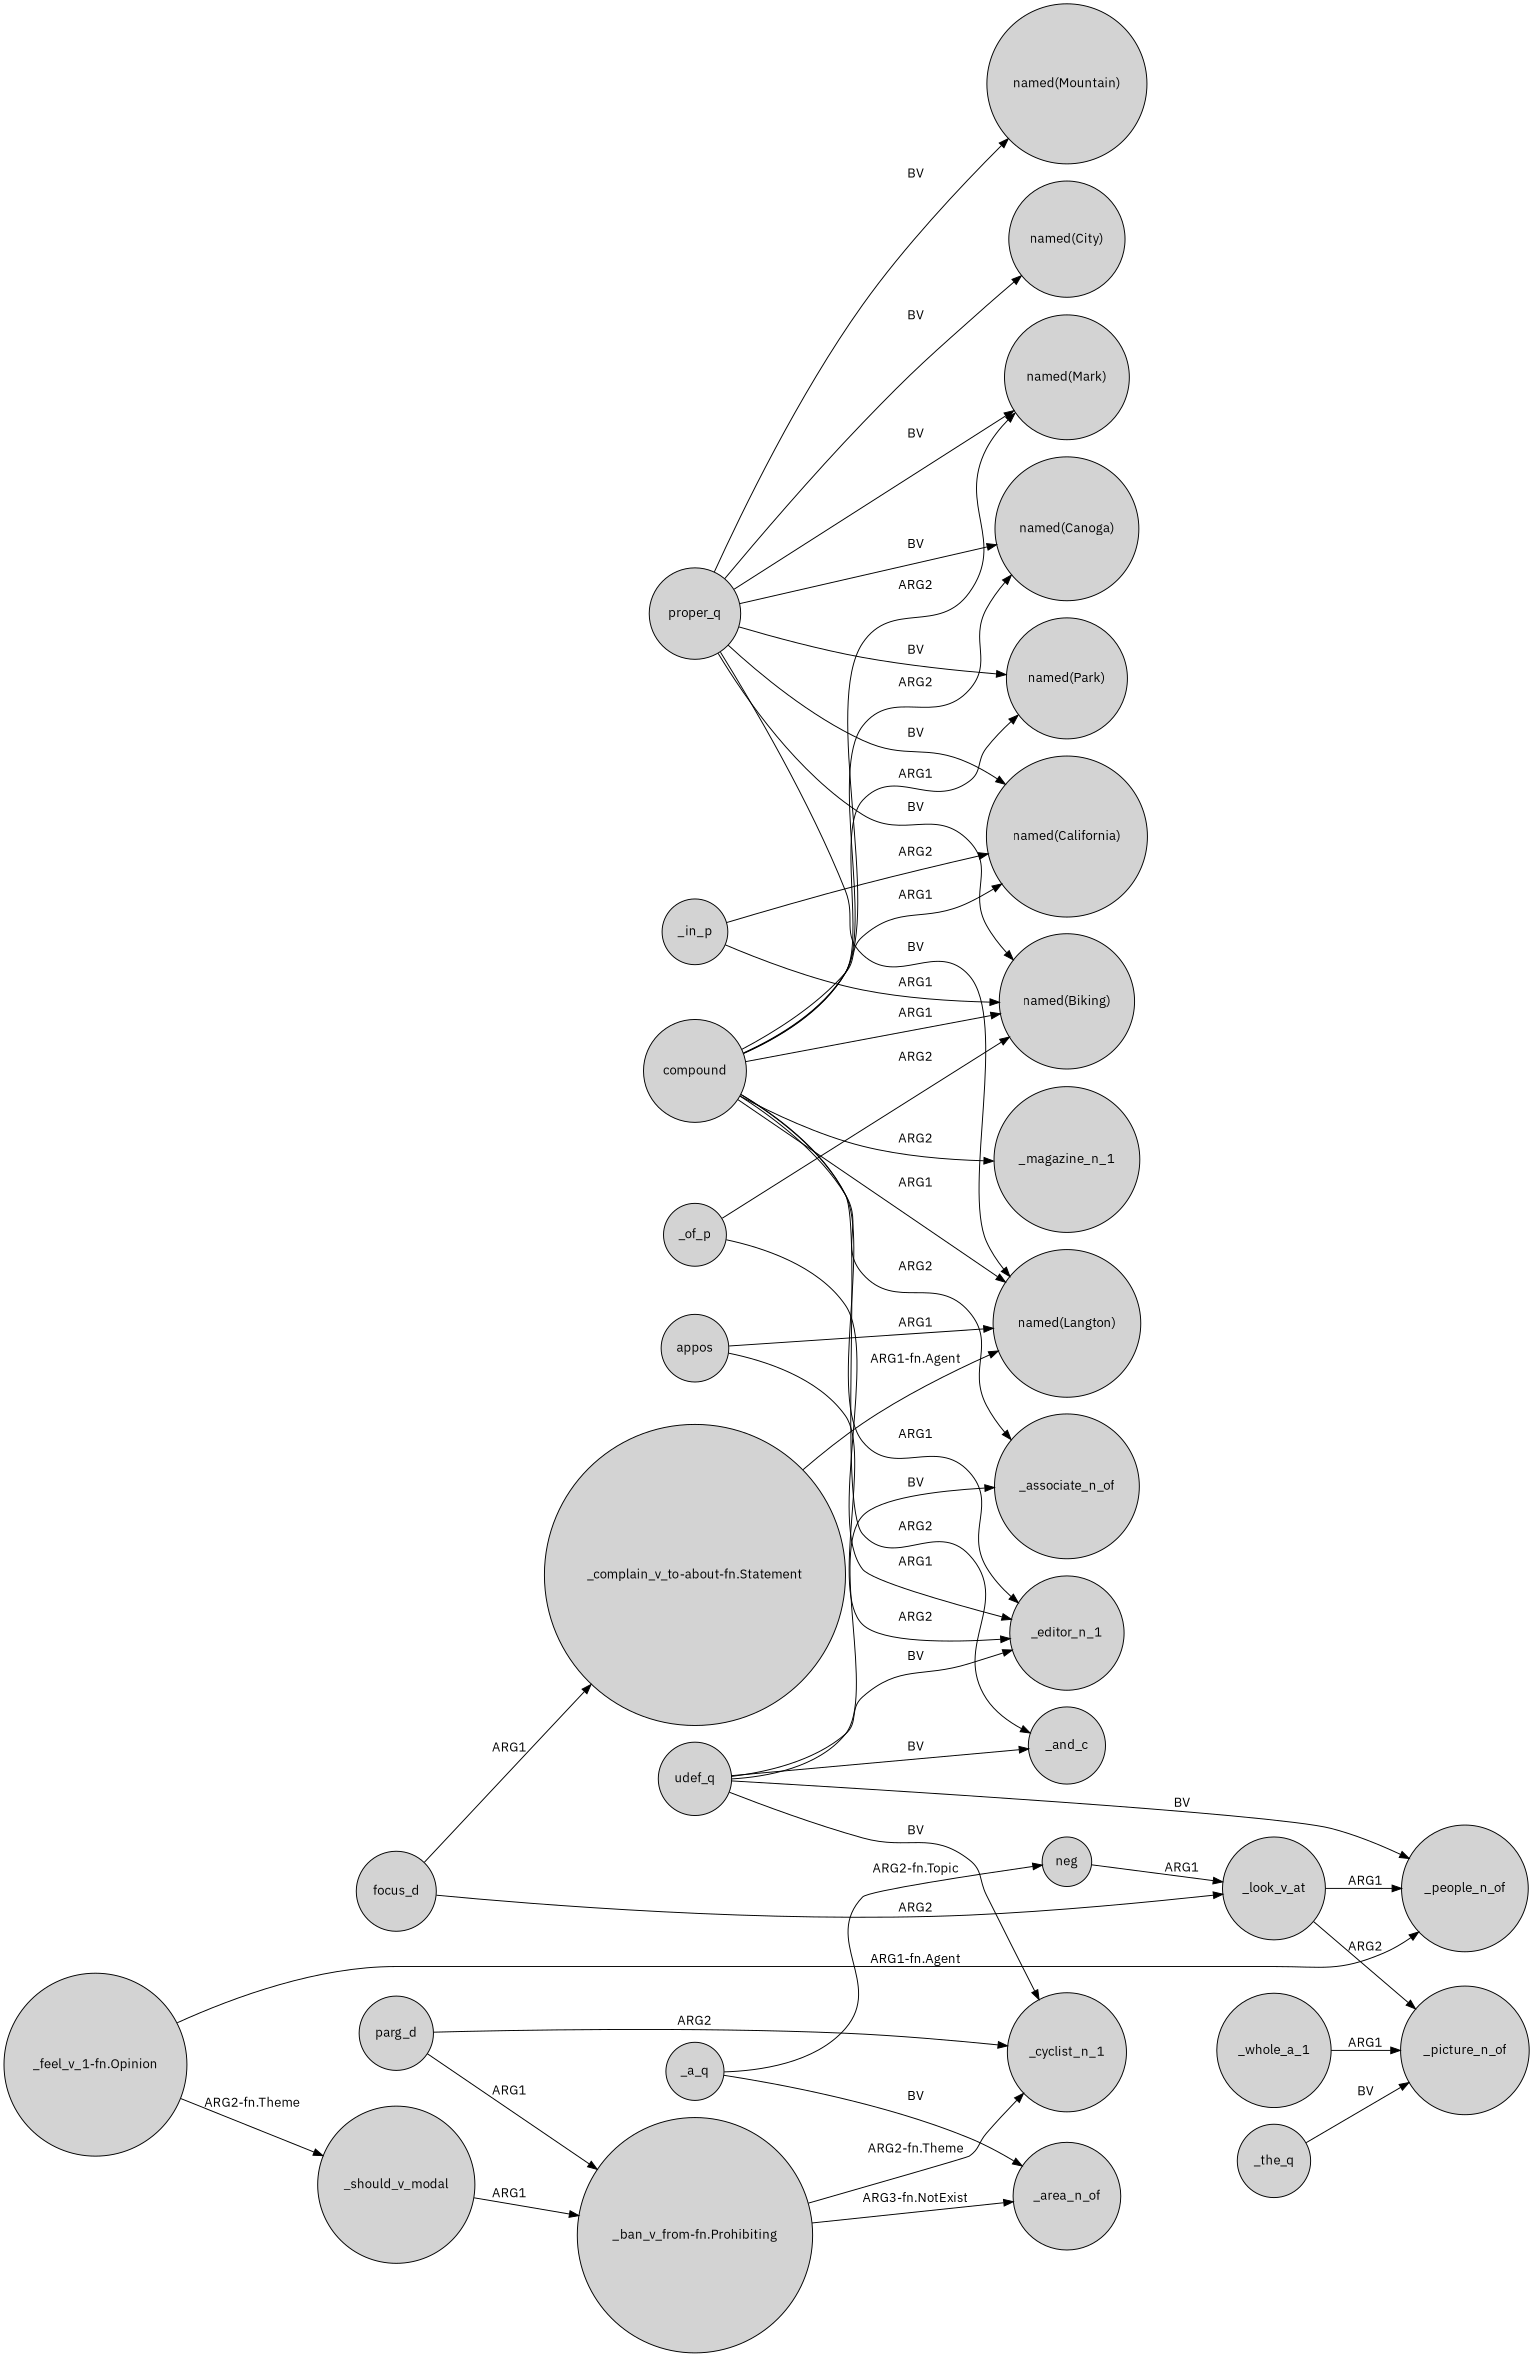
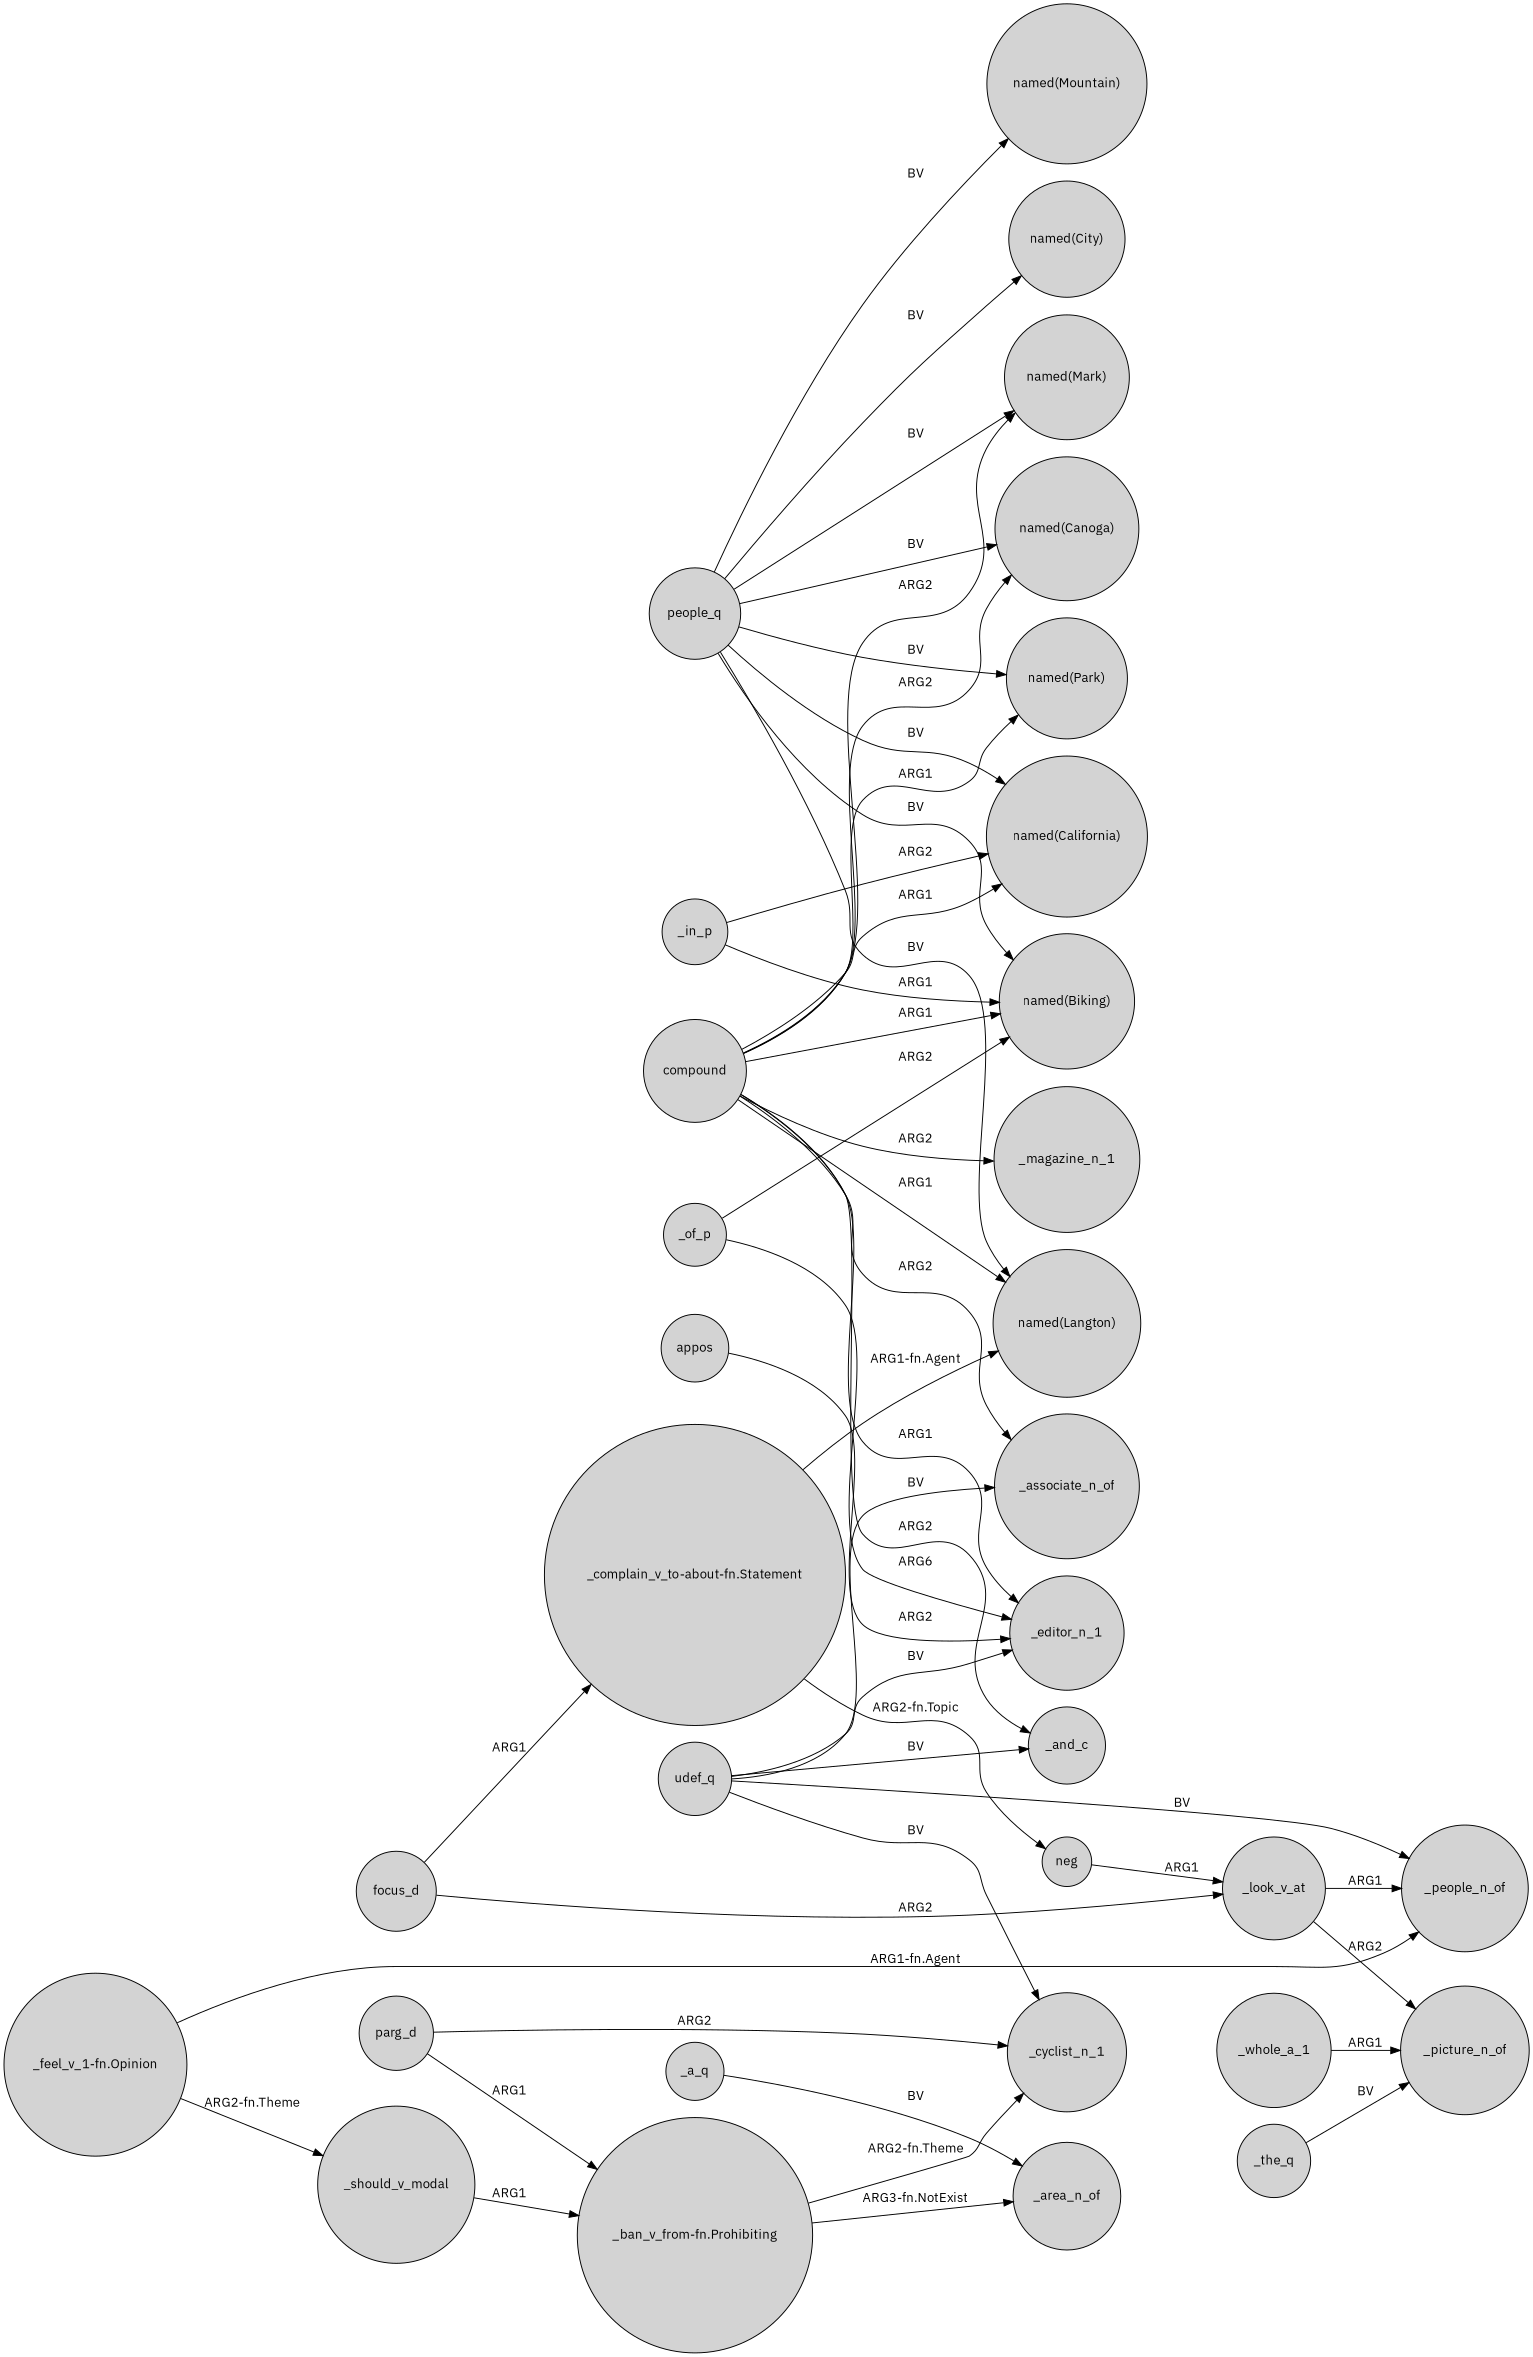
node "proper_q": label "proper_q" -> "people_q"
edge "appos" -> "named(Langton)": removed, label "ARG1"
edge "_of_p" -> "_editor_n_1": label "ARG1" -> "ARG6"
edge "_a_q" -> "neg": now "_complain_v_to-about-fn.Statement" -> "neg"
